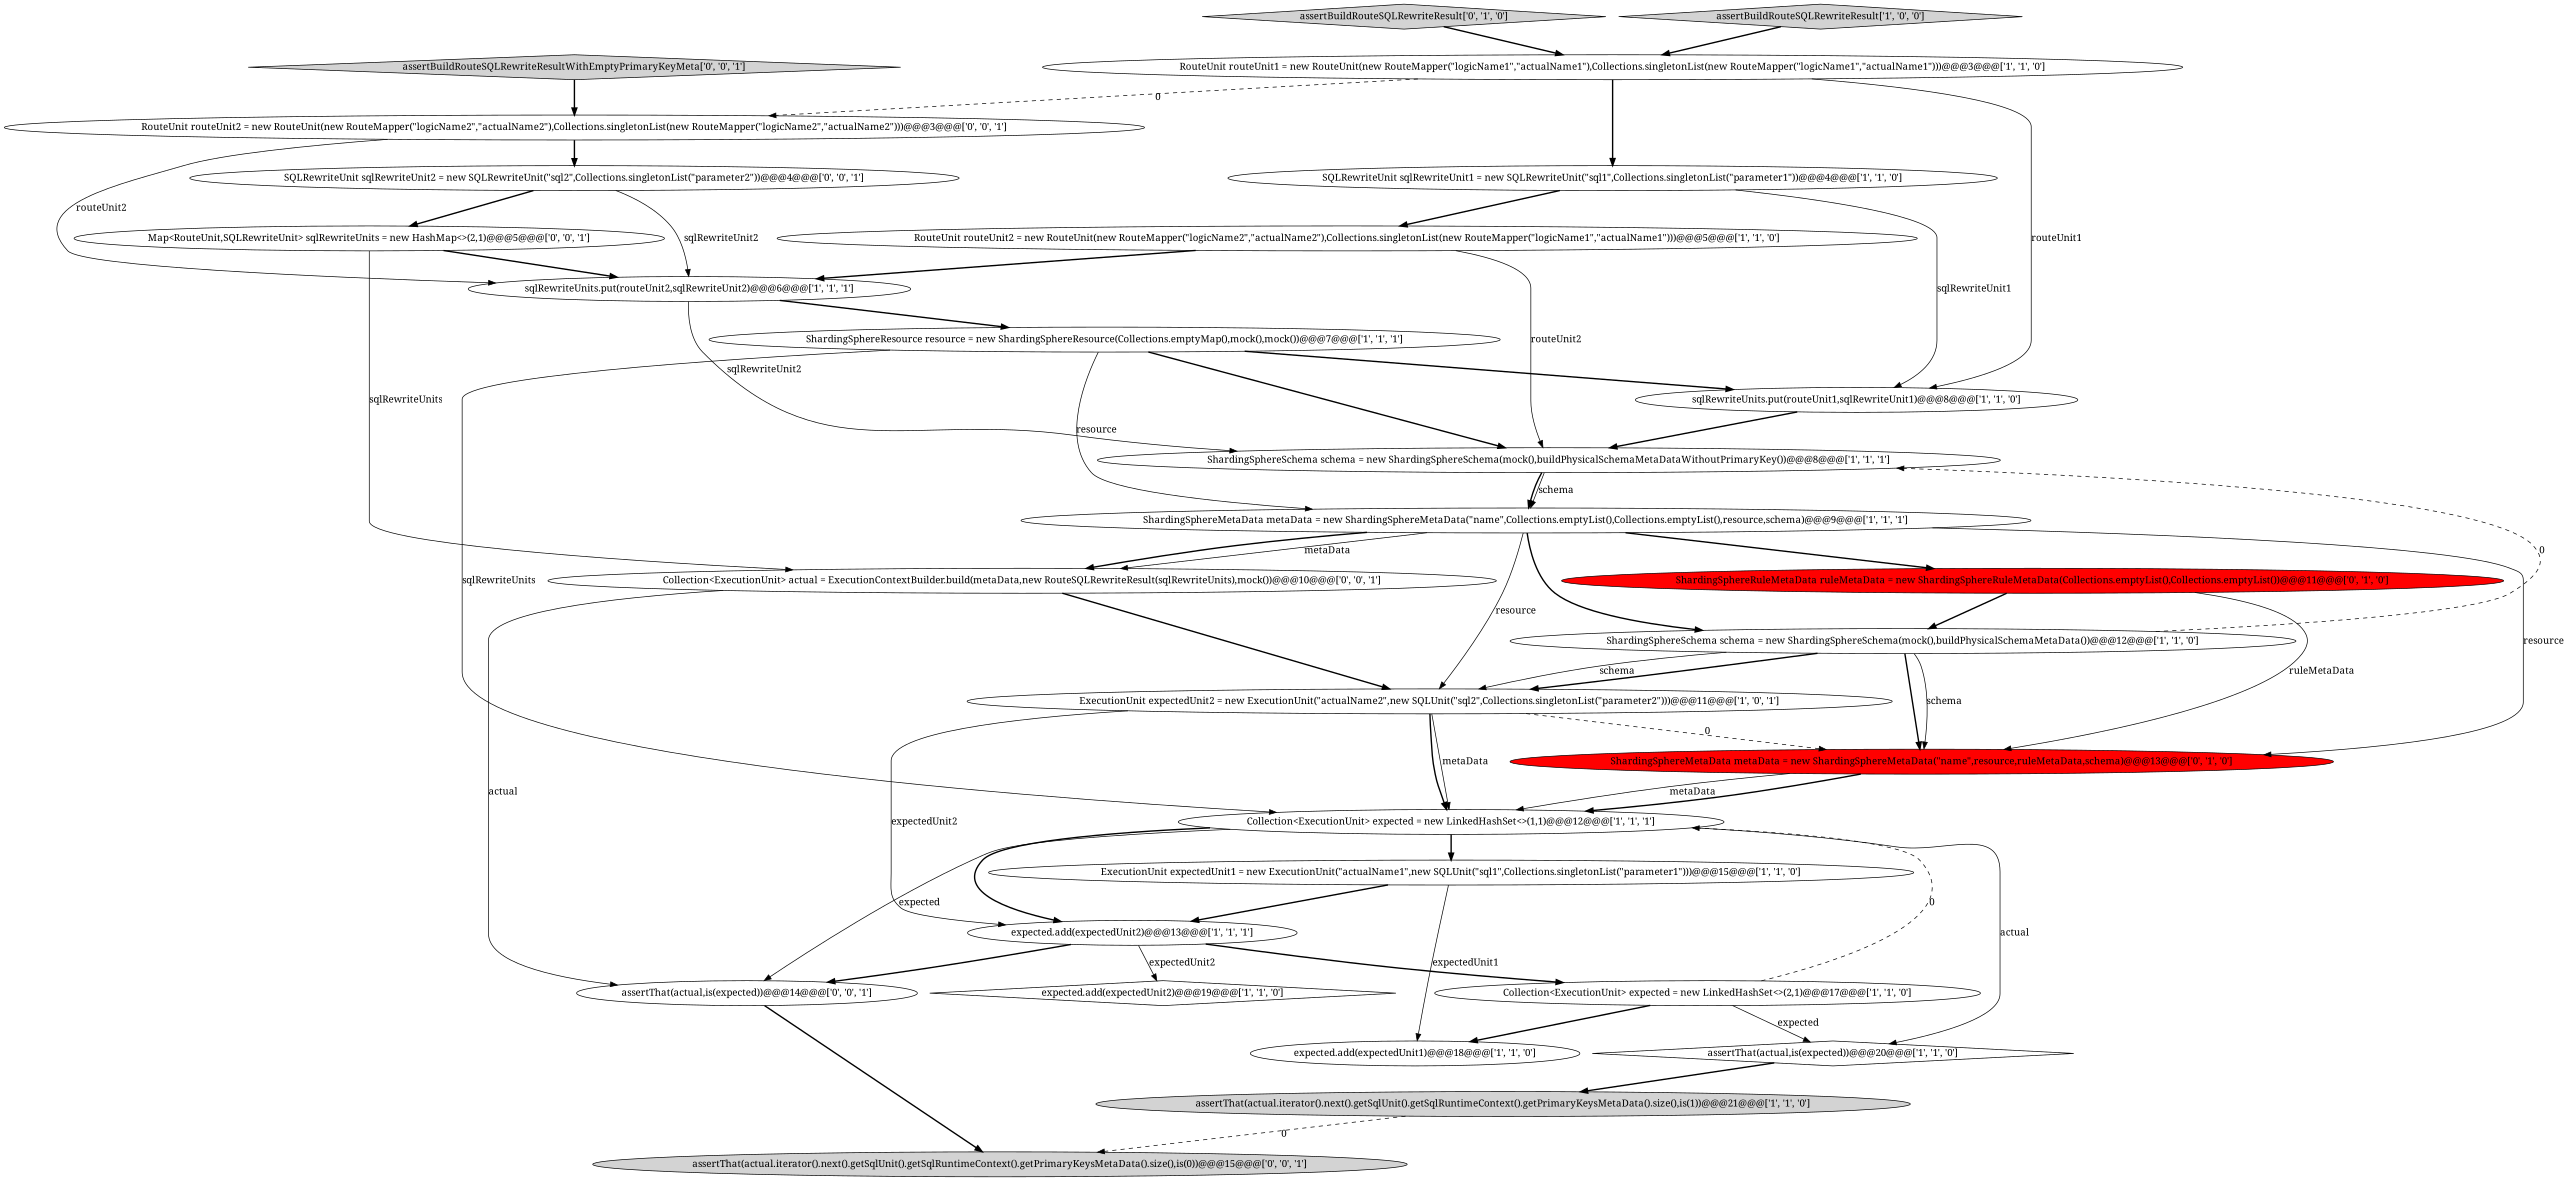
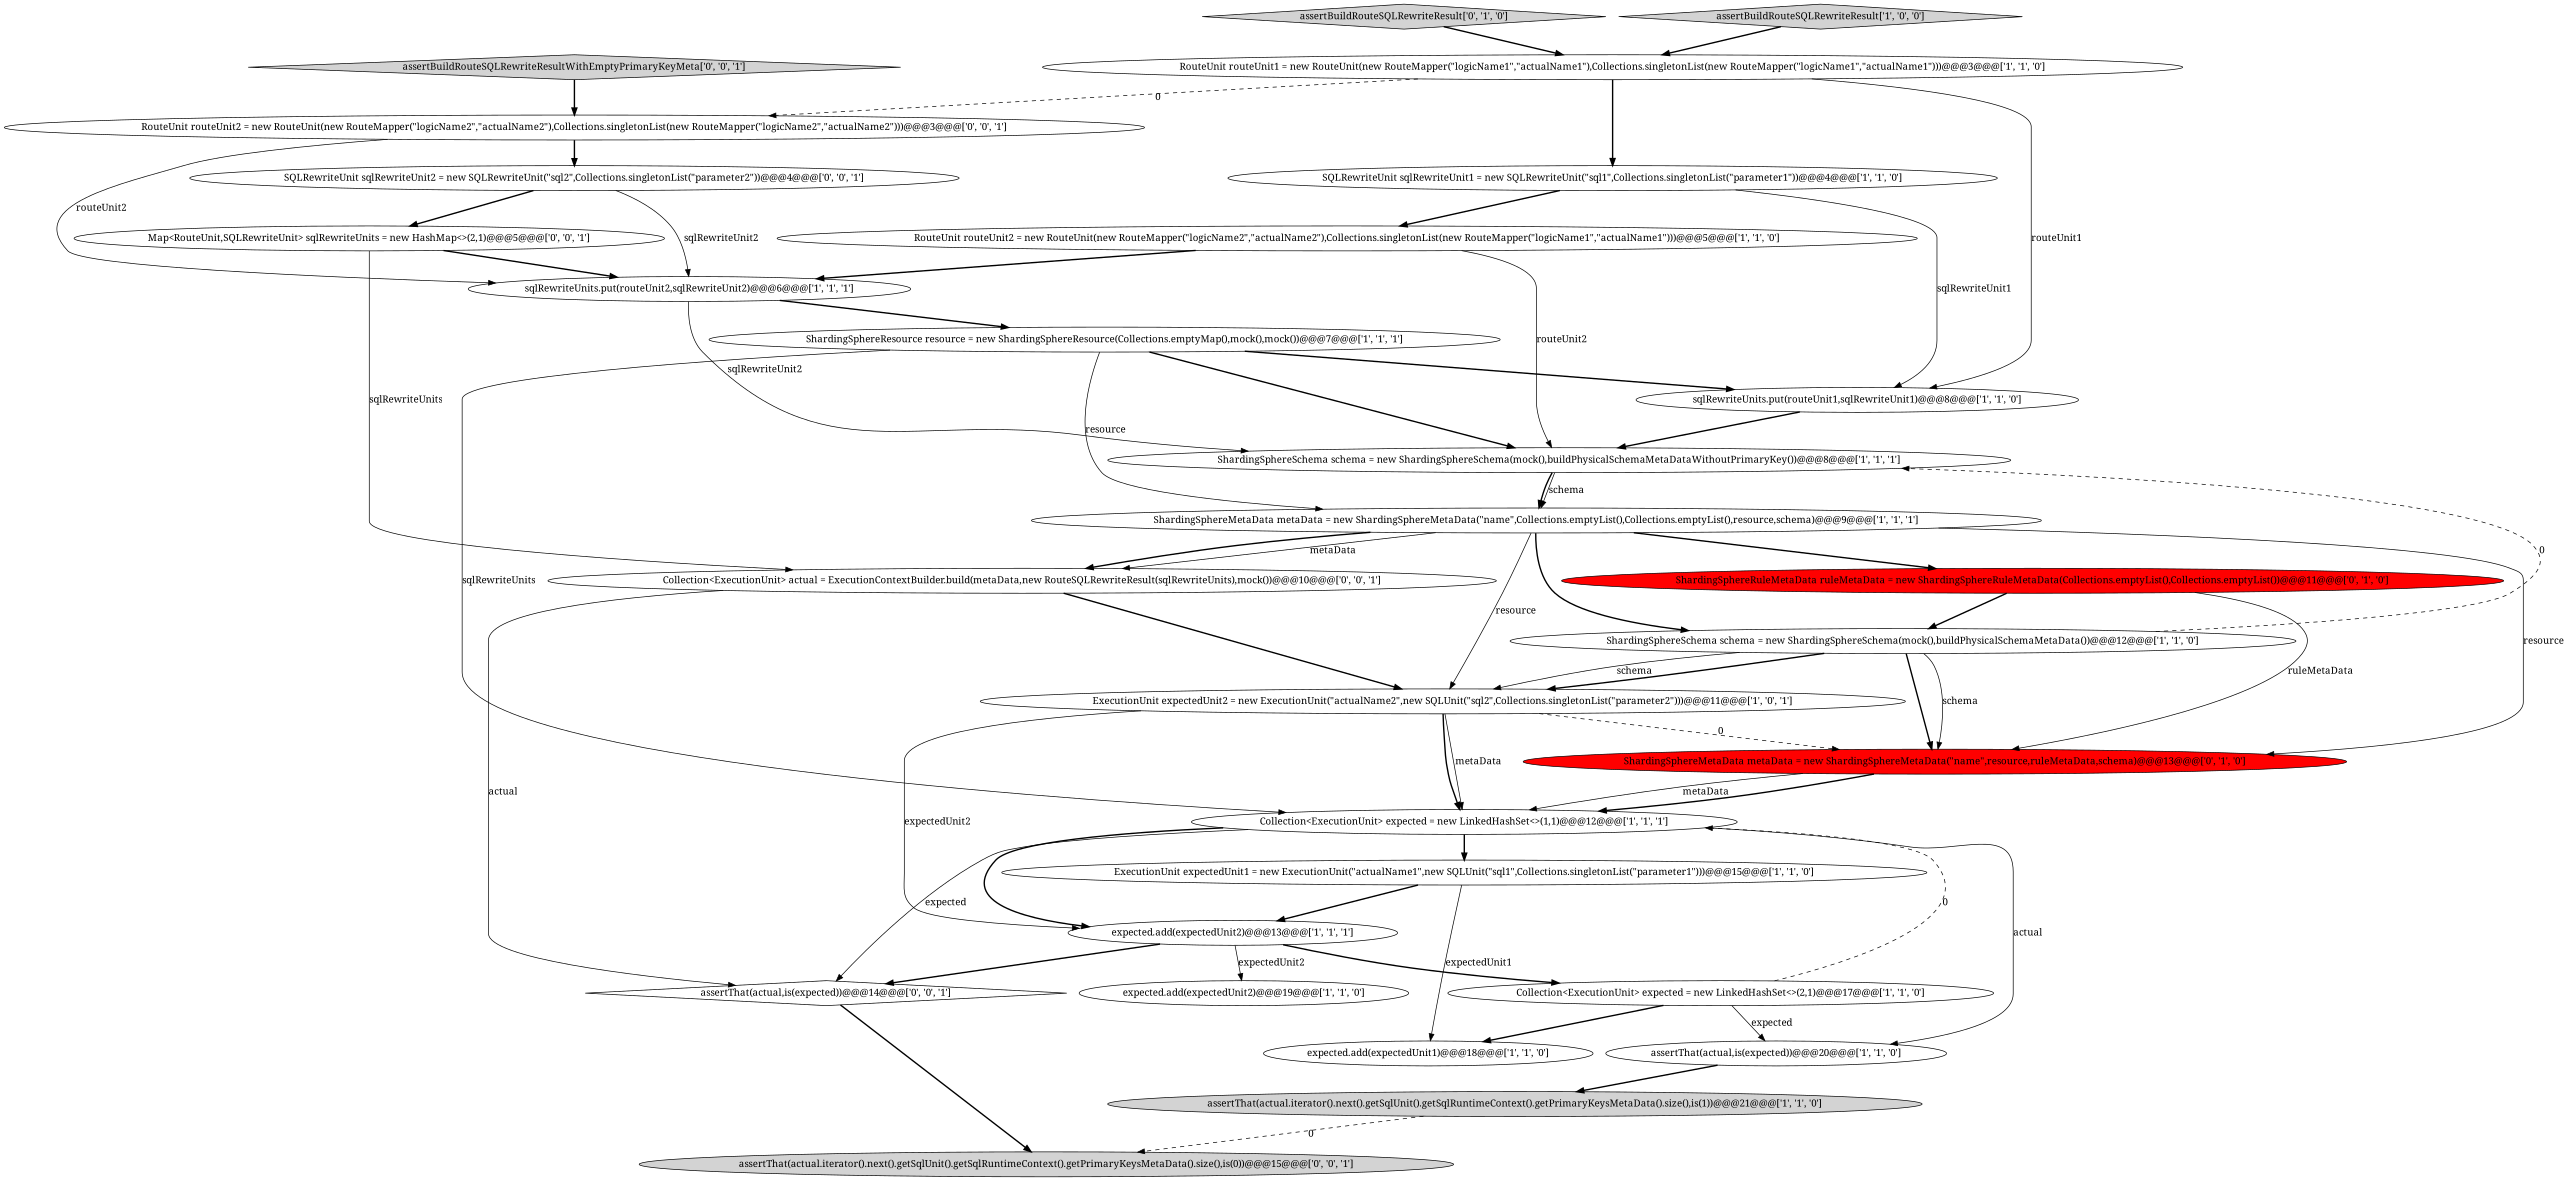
node "assertThat(actual,is(expected))@@@14@@@['0', '0', '1']": shape ellipse -> diamond
node "expected.add(expectedUnit2)@@@19@@@['1', '1', '0']": shape diamond -> ellipse
node "assertThat(actual,is(expected))@@@20@@@['1', '1', '0']": shape diamond -> ellipse
